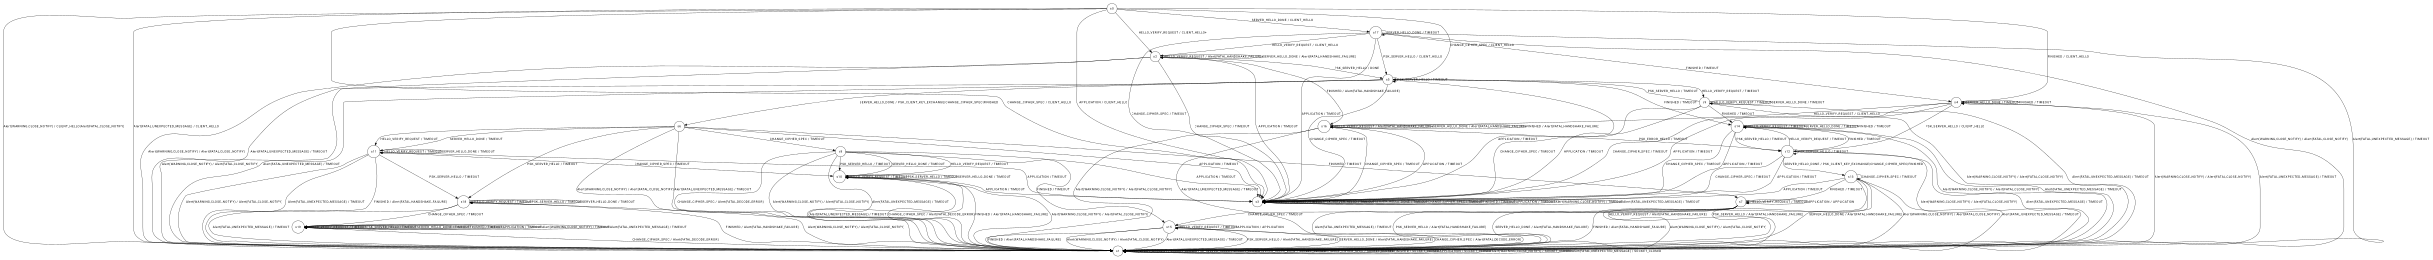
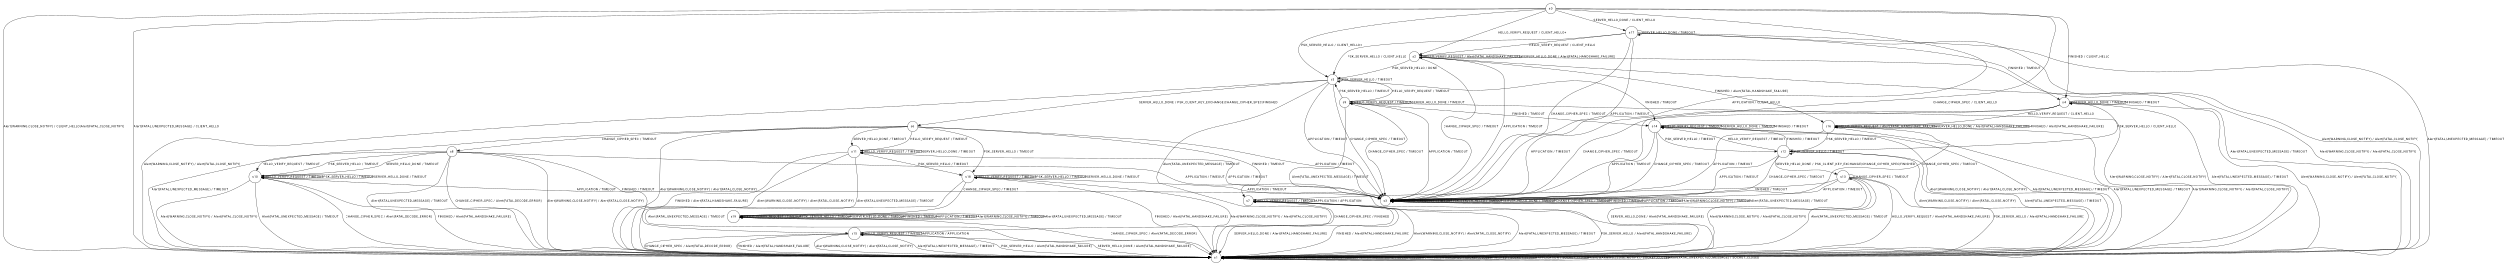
edge "s0" -> "s5": label "CHANGE_CIPHER_SPEC / CLIENT_HELLO" -> "PSK_SERVER_HELLO / CLIENT_HELLO+"
edge "s16" -> "s12": label "PSK_ERROR_HELLO / TIMEOUT" -> "PSK_SERVER_HELLO / TIMEOUT"
edge "s11" -> "s10": removed, label "CHANGE_CIPHER_SPEC / TIMEOUT"
edge "s18" -> "s3": added, label "APPLICATION / TIMEOUT"
edge "s7" -> "s15": label "CHANGE_CIPHER_SPEC / TIMEOUT" -> "CHANGE_CIPHER_SPEC / FINISHED"
